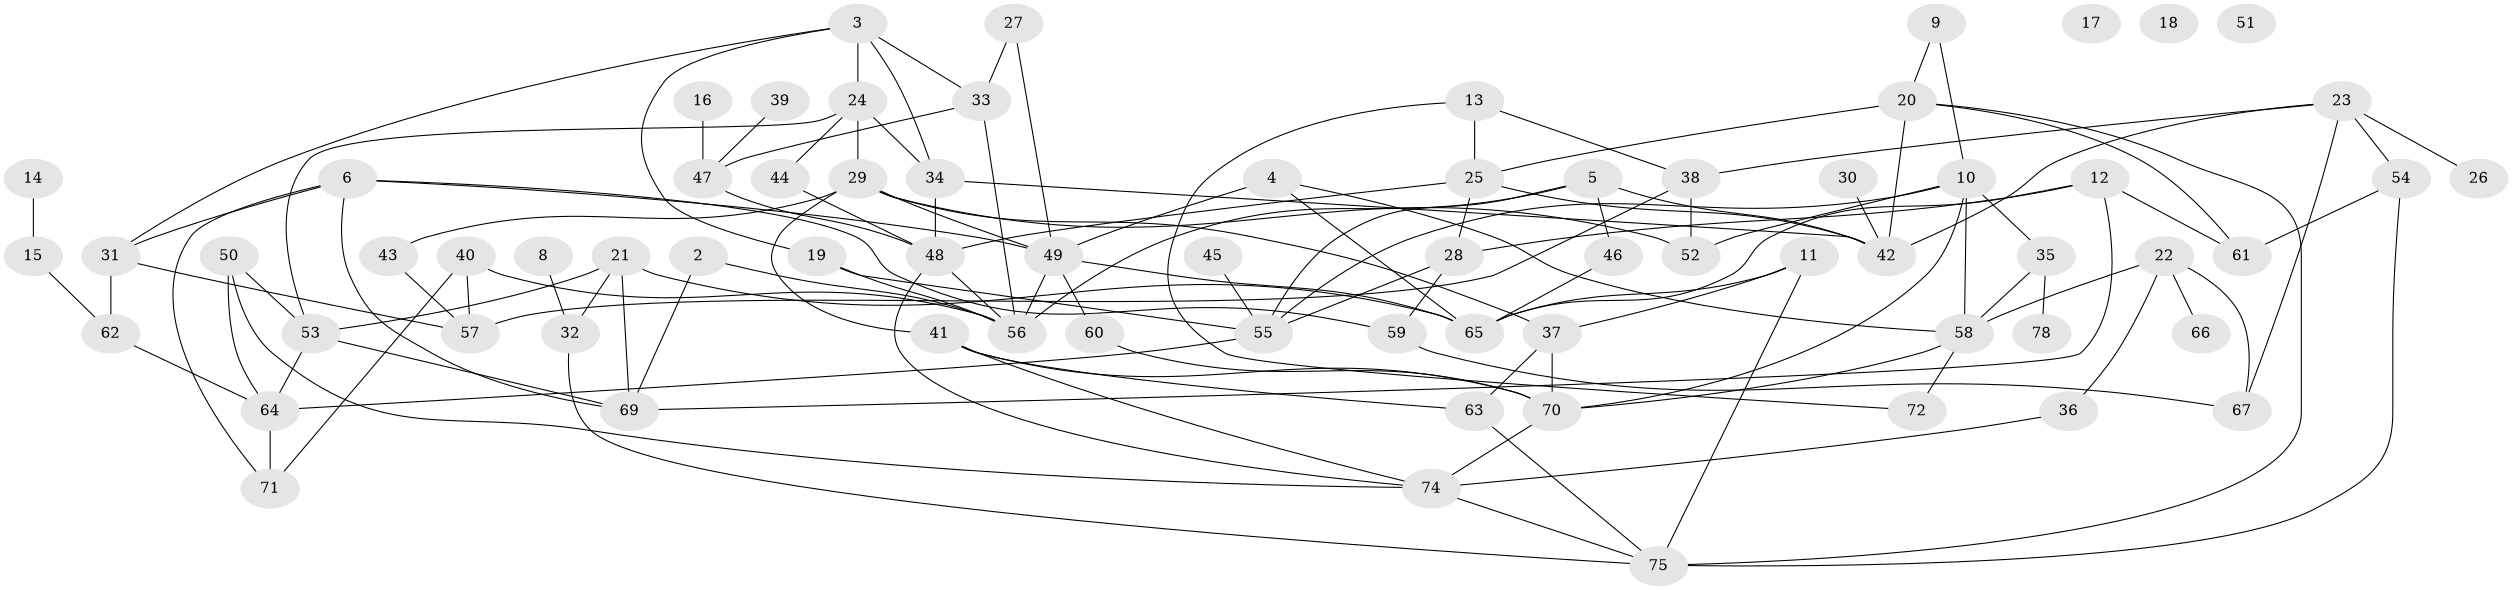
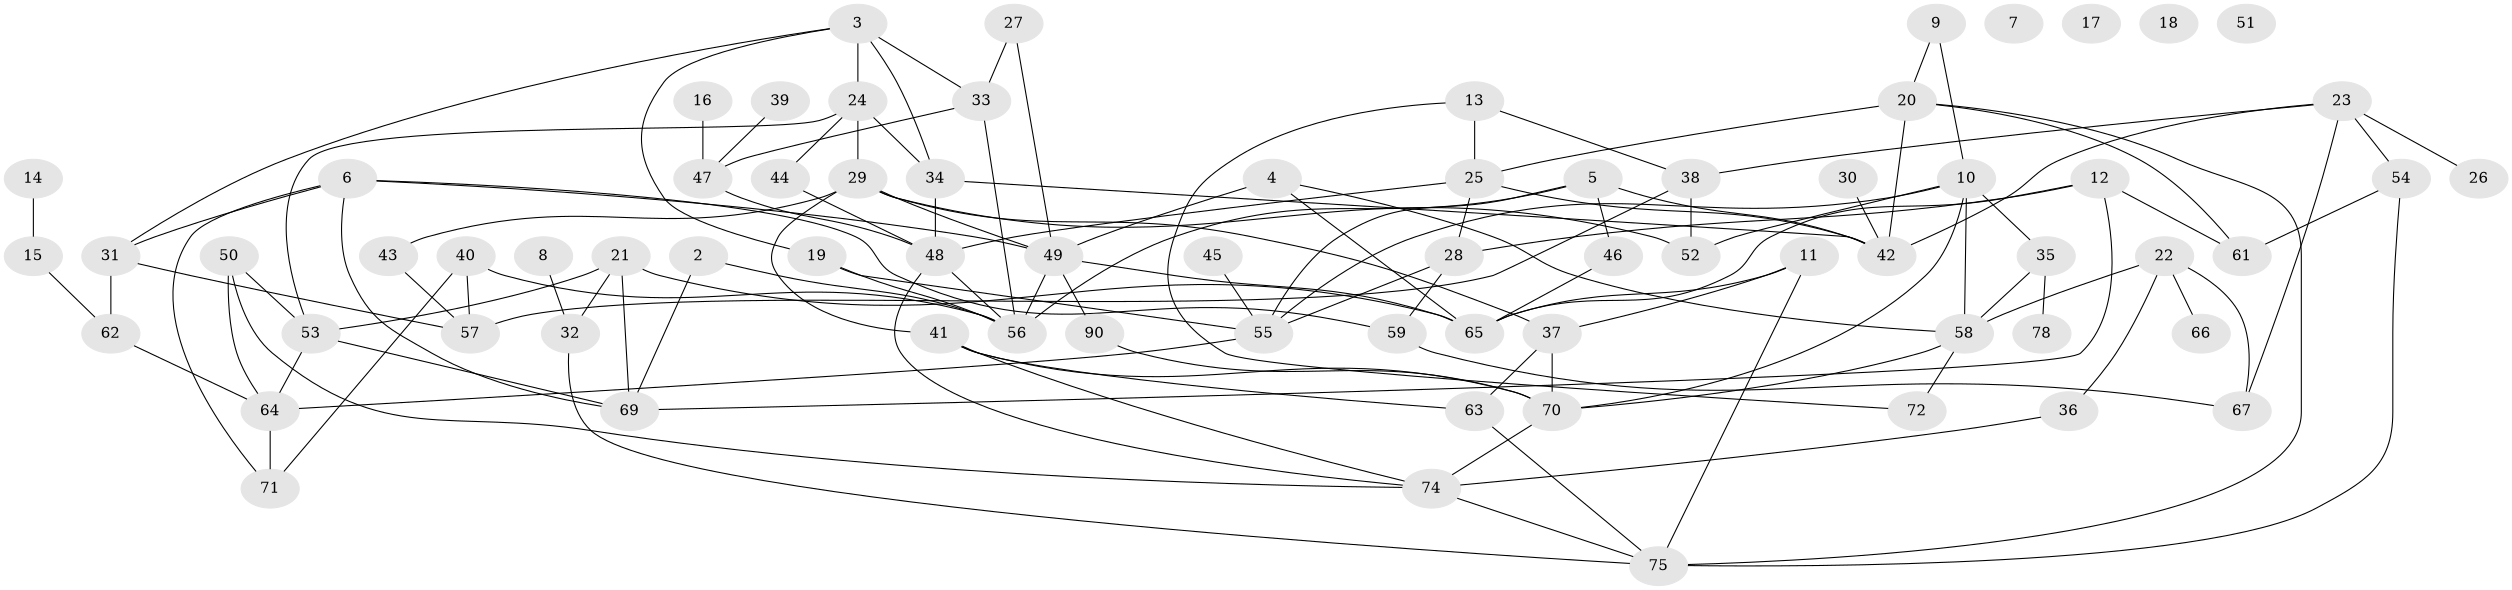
node "7": added
node "60": label "60" -> "90"
